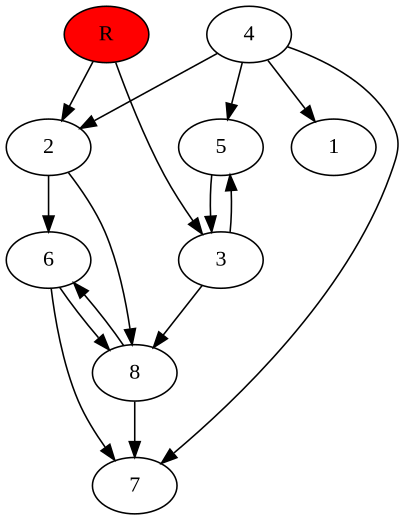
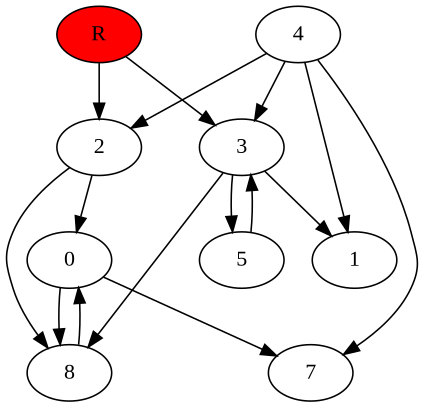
edge "4" -> "5": now "4" -> "3"
edge "3" -> "1": added
node "6": label "6" -> "0"
edge "8" -> "7": removed
